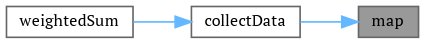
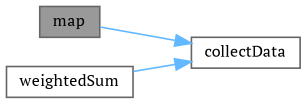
edge "collectData" -> "map": reversed
